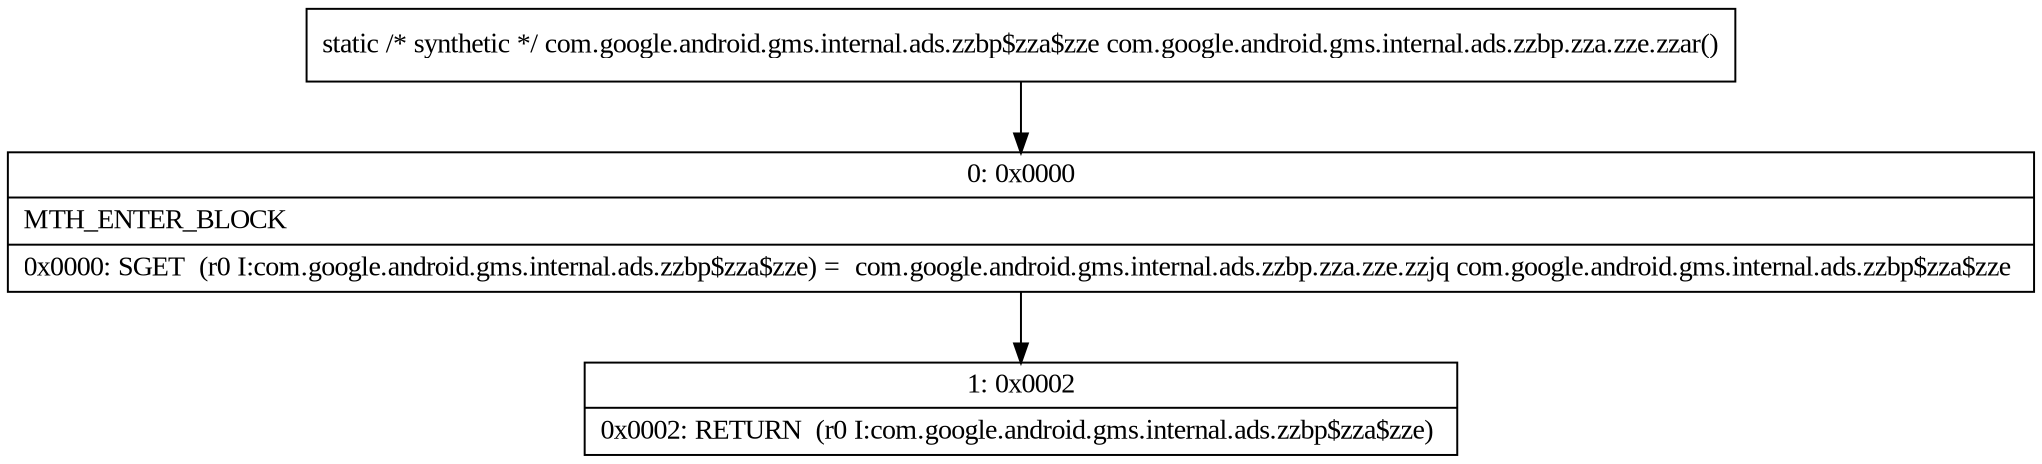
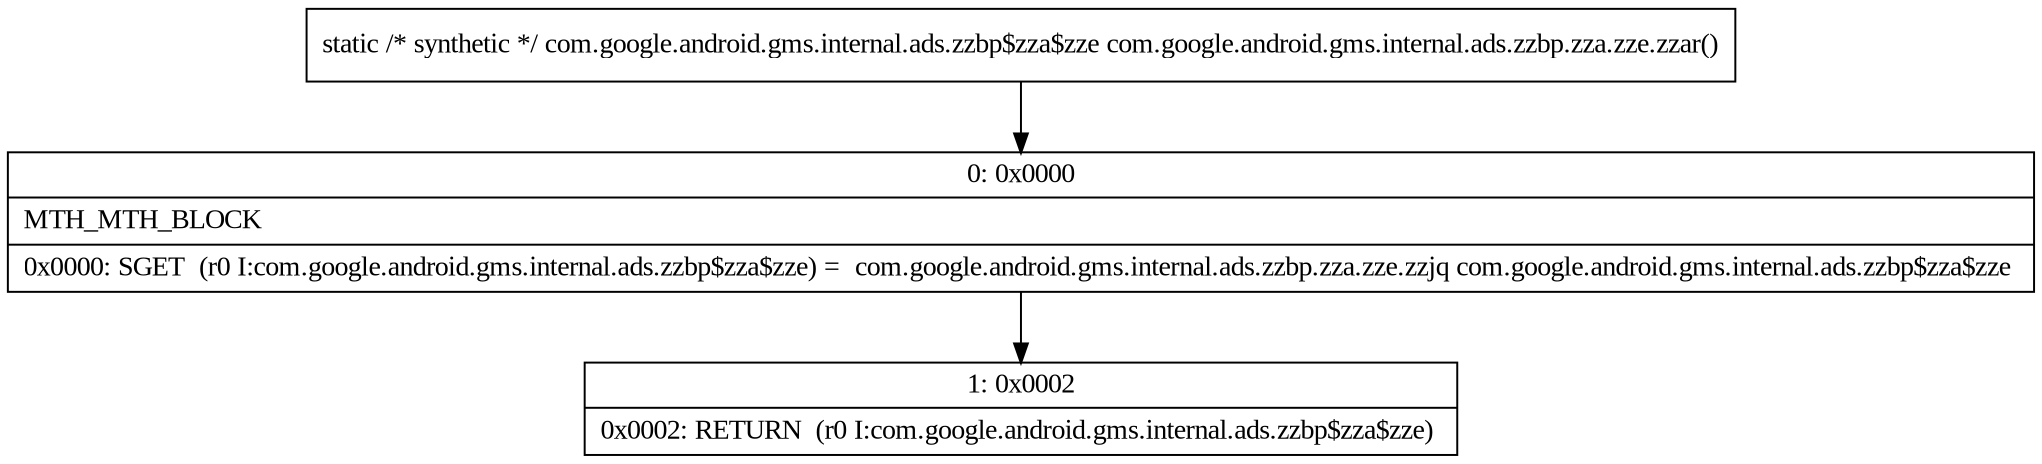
node "0: 0x0000": text "MTH_ENTER_BLOCK" -> "MTH_MTH_BLOCK"
